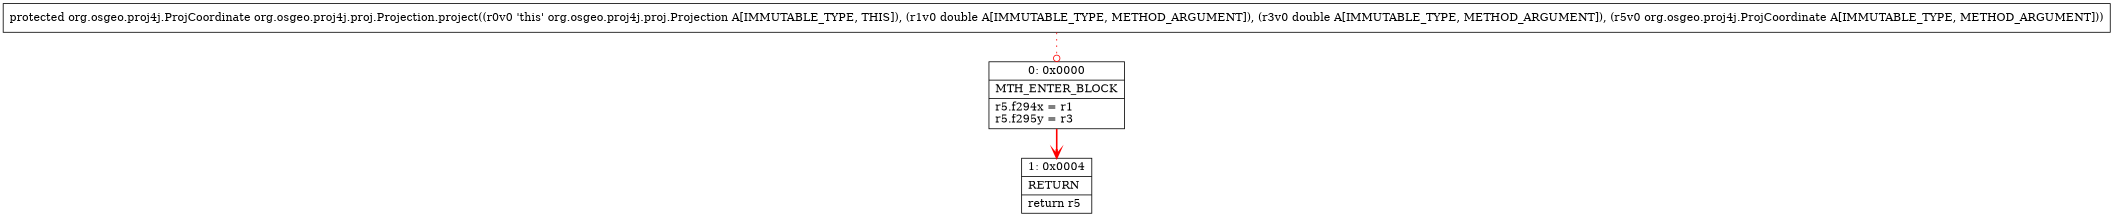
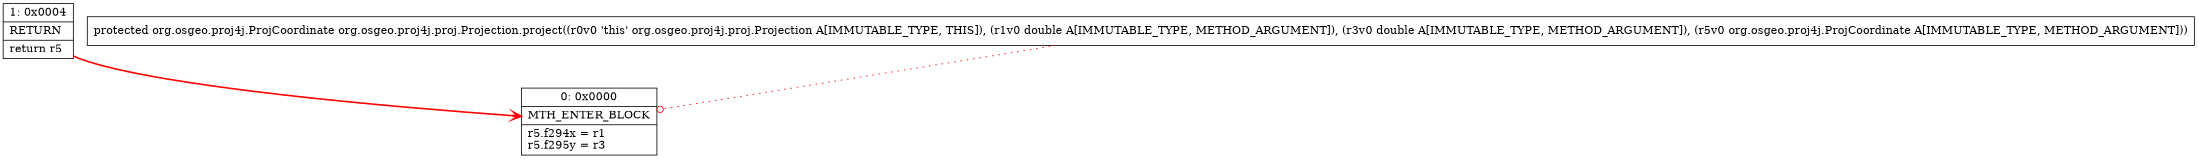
edge "0: 0x0000" -> "1: 0x0004": reversed
